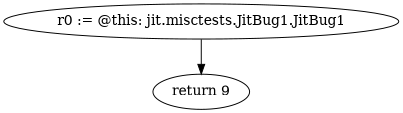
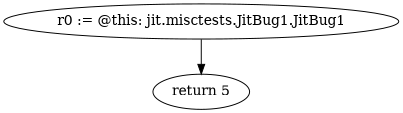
node "return 9": label "return 9" -> "return 5"
